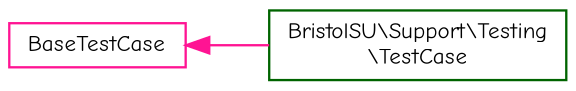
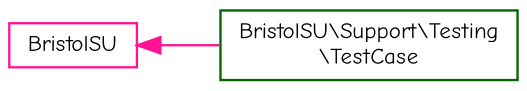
node "BaseTestCase": label "BaseTestCase" -> "BristolSU"
